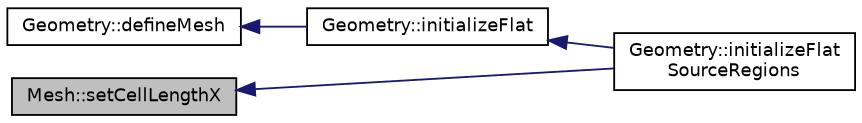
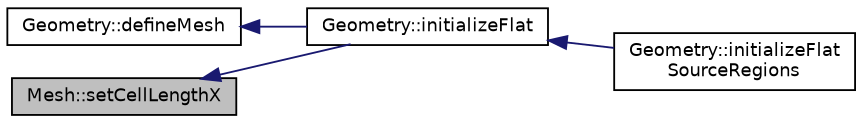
edge "Geometry::initializeFlat SourceRegions" -> "Mesh::setCellLengthX": now "Geometry::initializeFlat" -> "Mesh::setCellLengthX"
